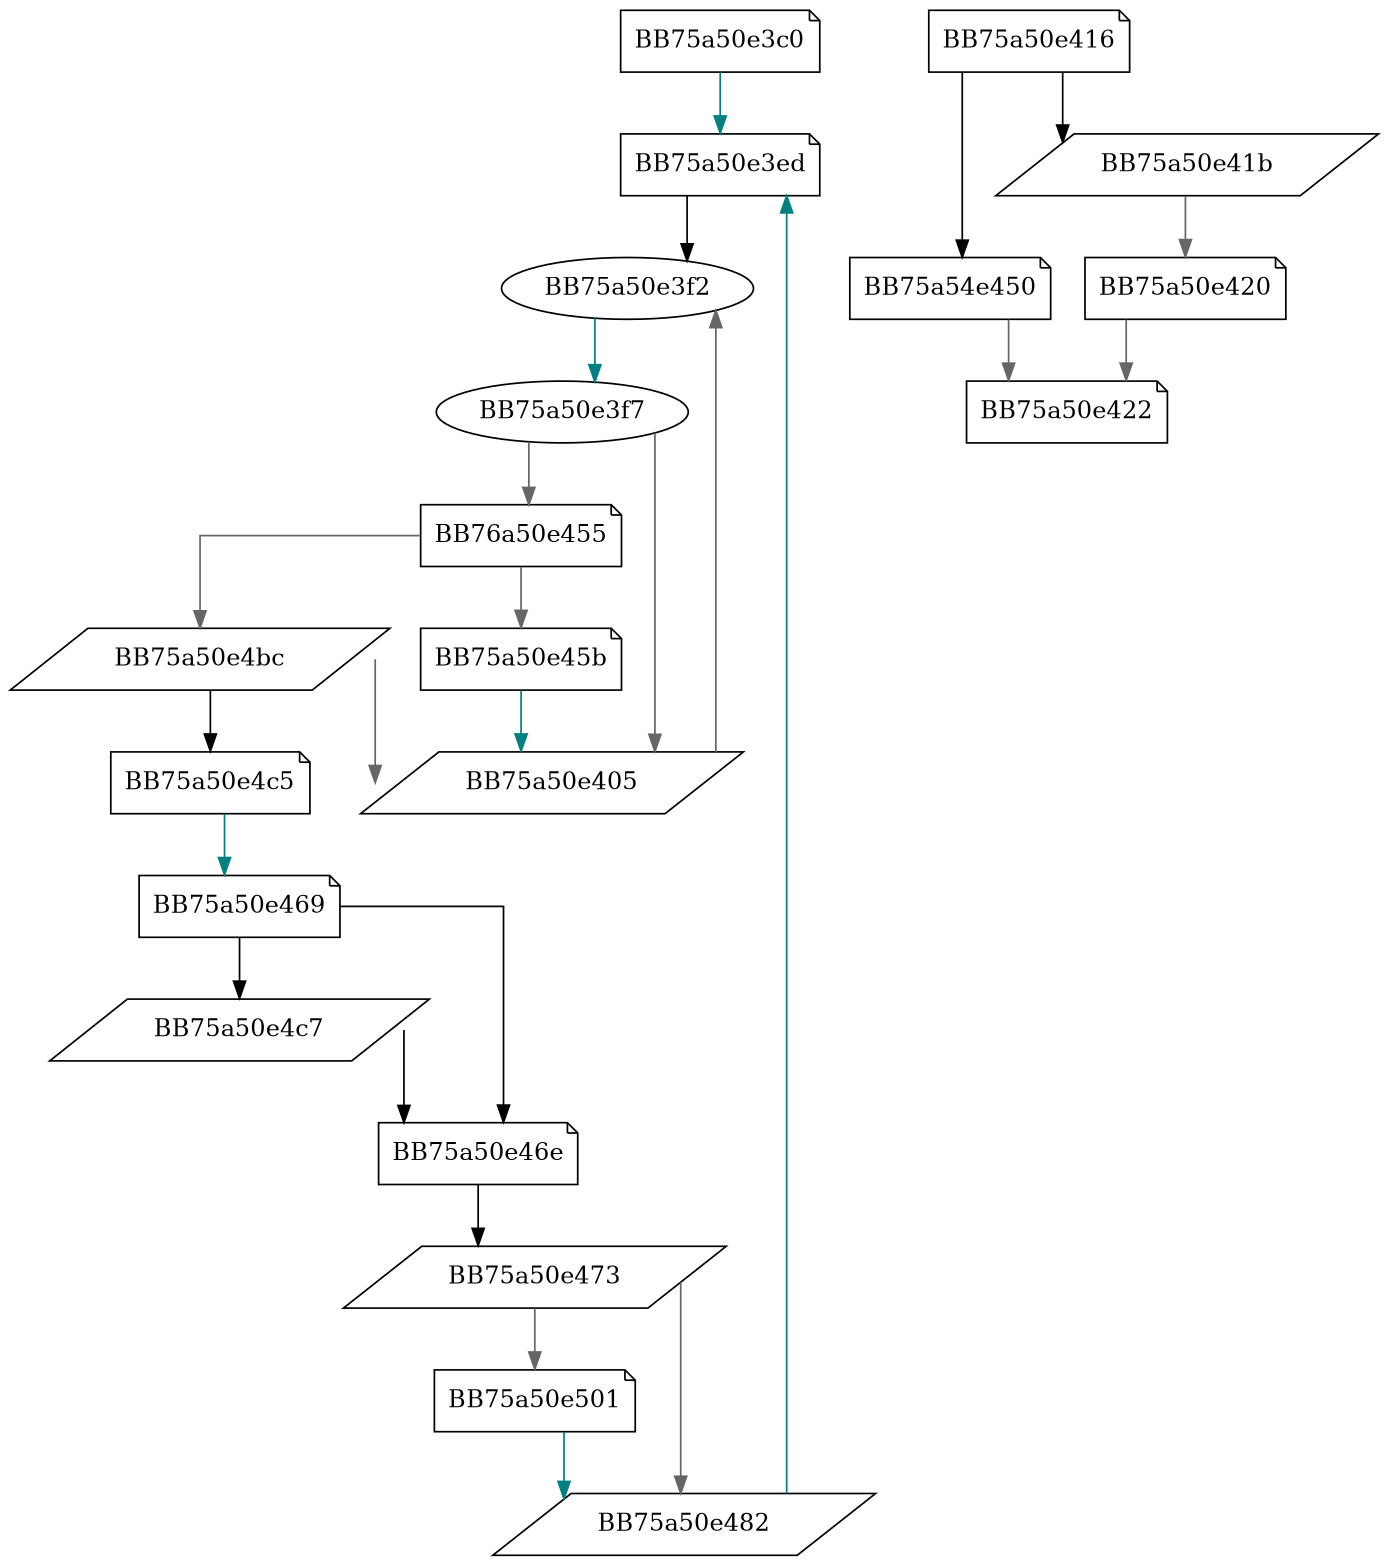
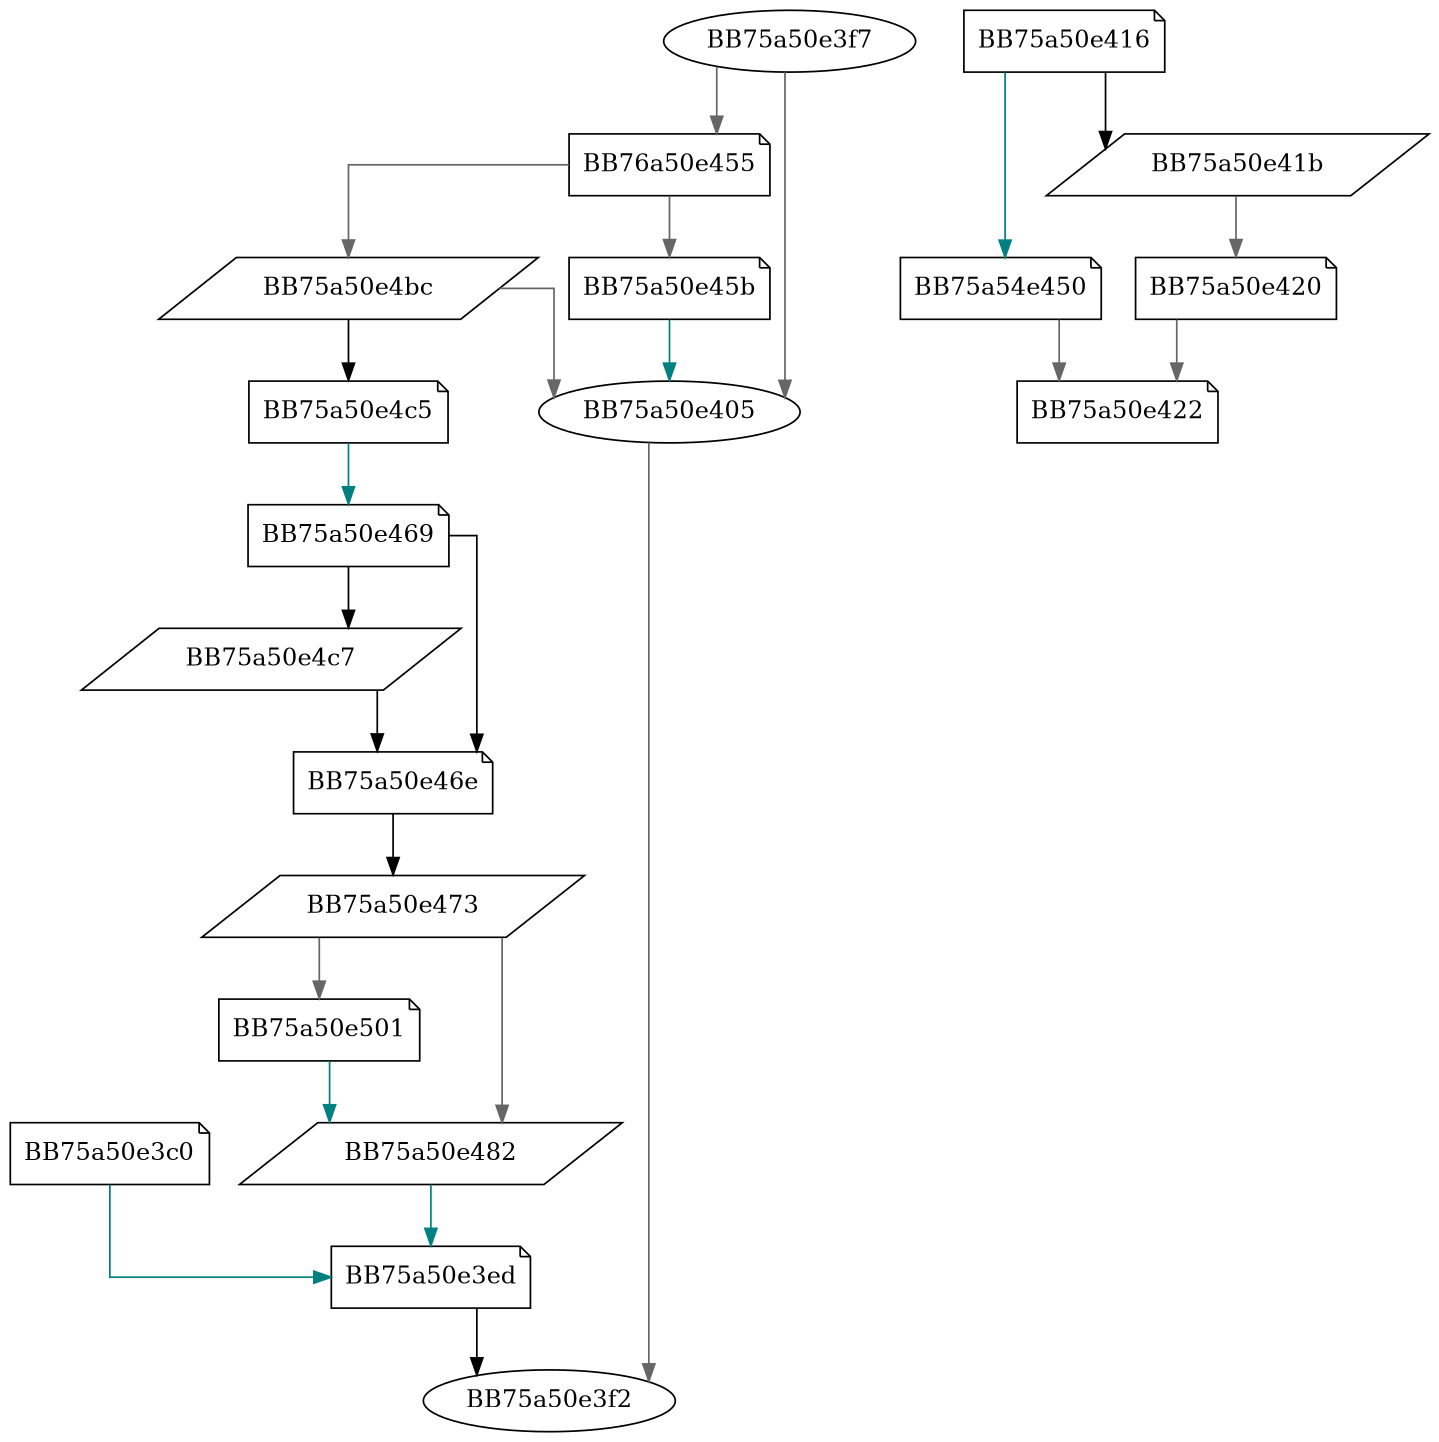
edge "BB75a50e416" -> "BB75a54e450": color black -> teal
edge "BB75a50e3f2" -> "BB75a50e3f7": removed
node "BB75a50e405": shape parallelogram -> ellipse
